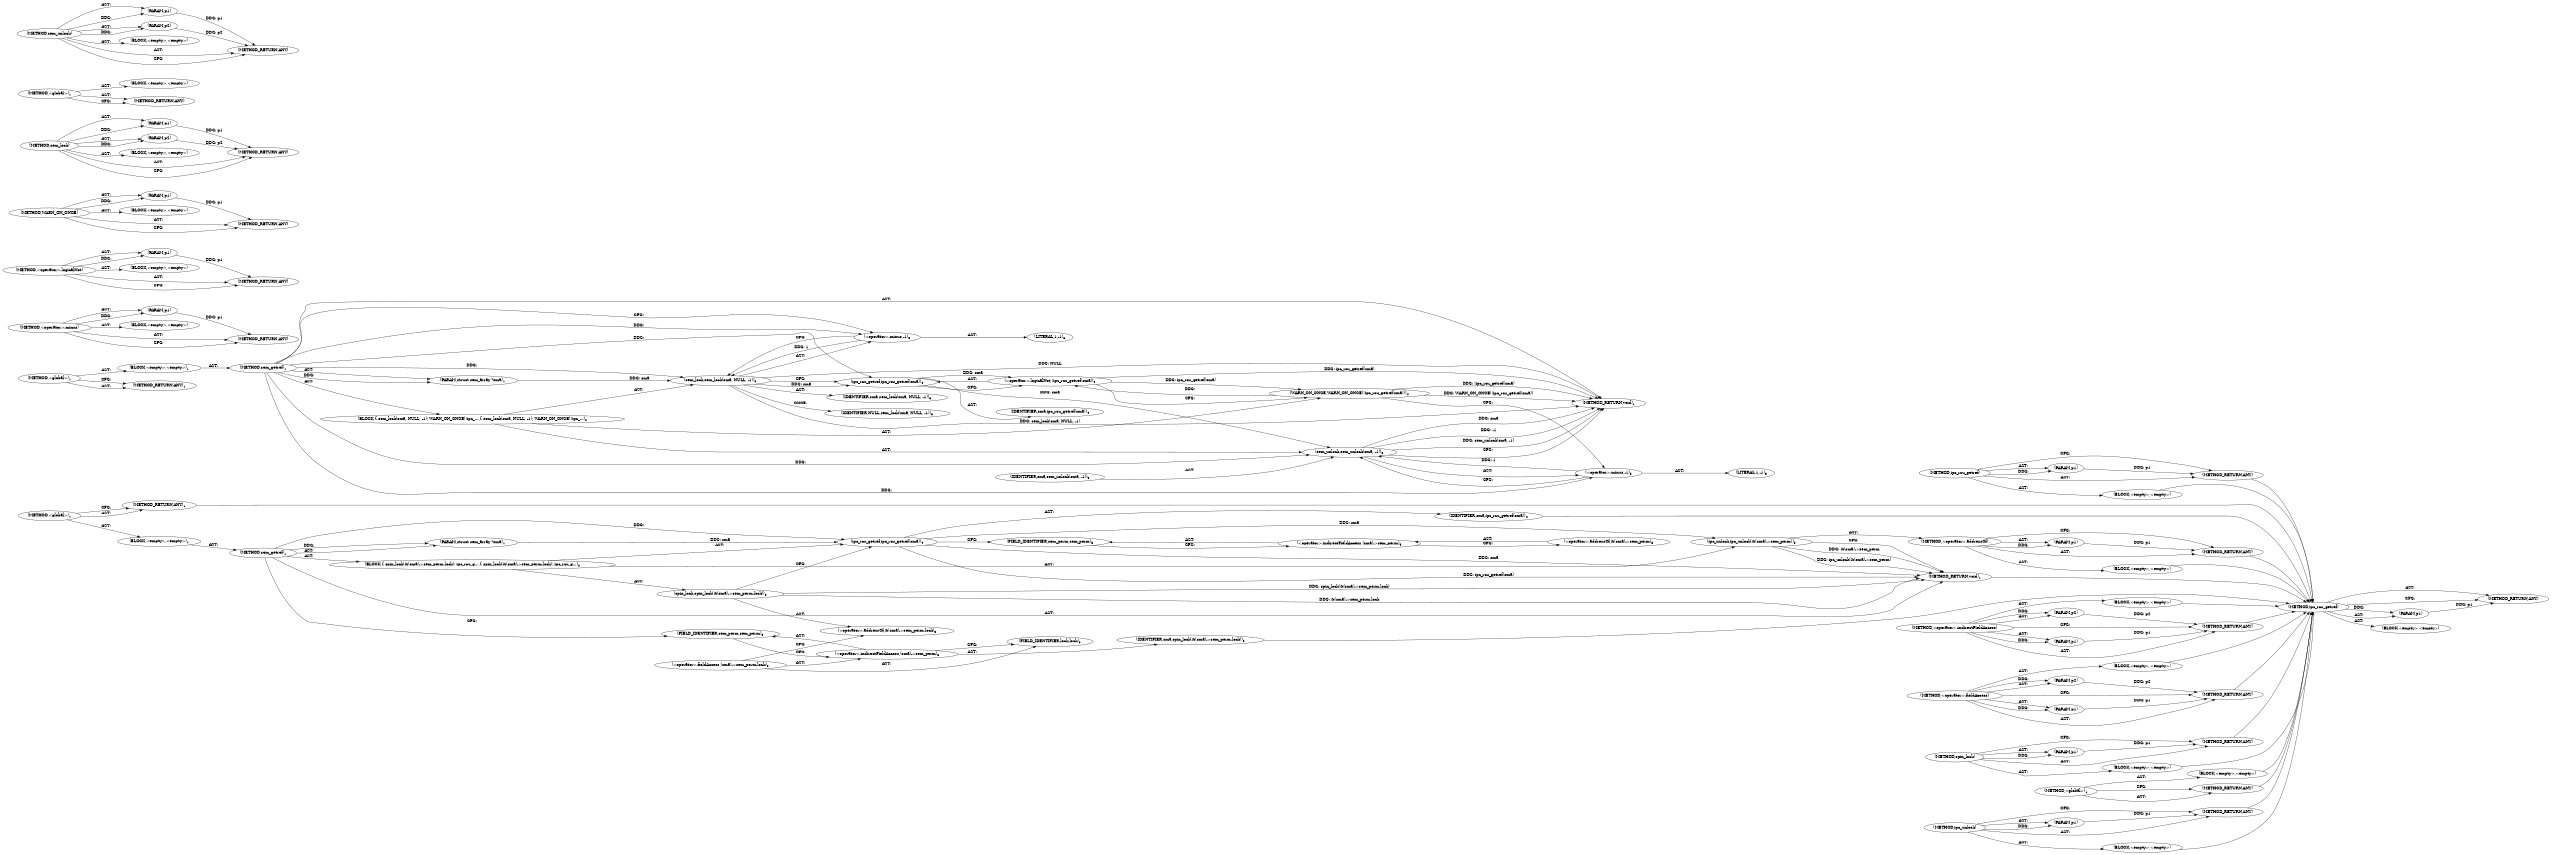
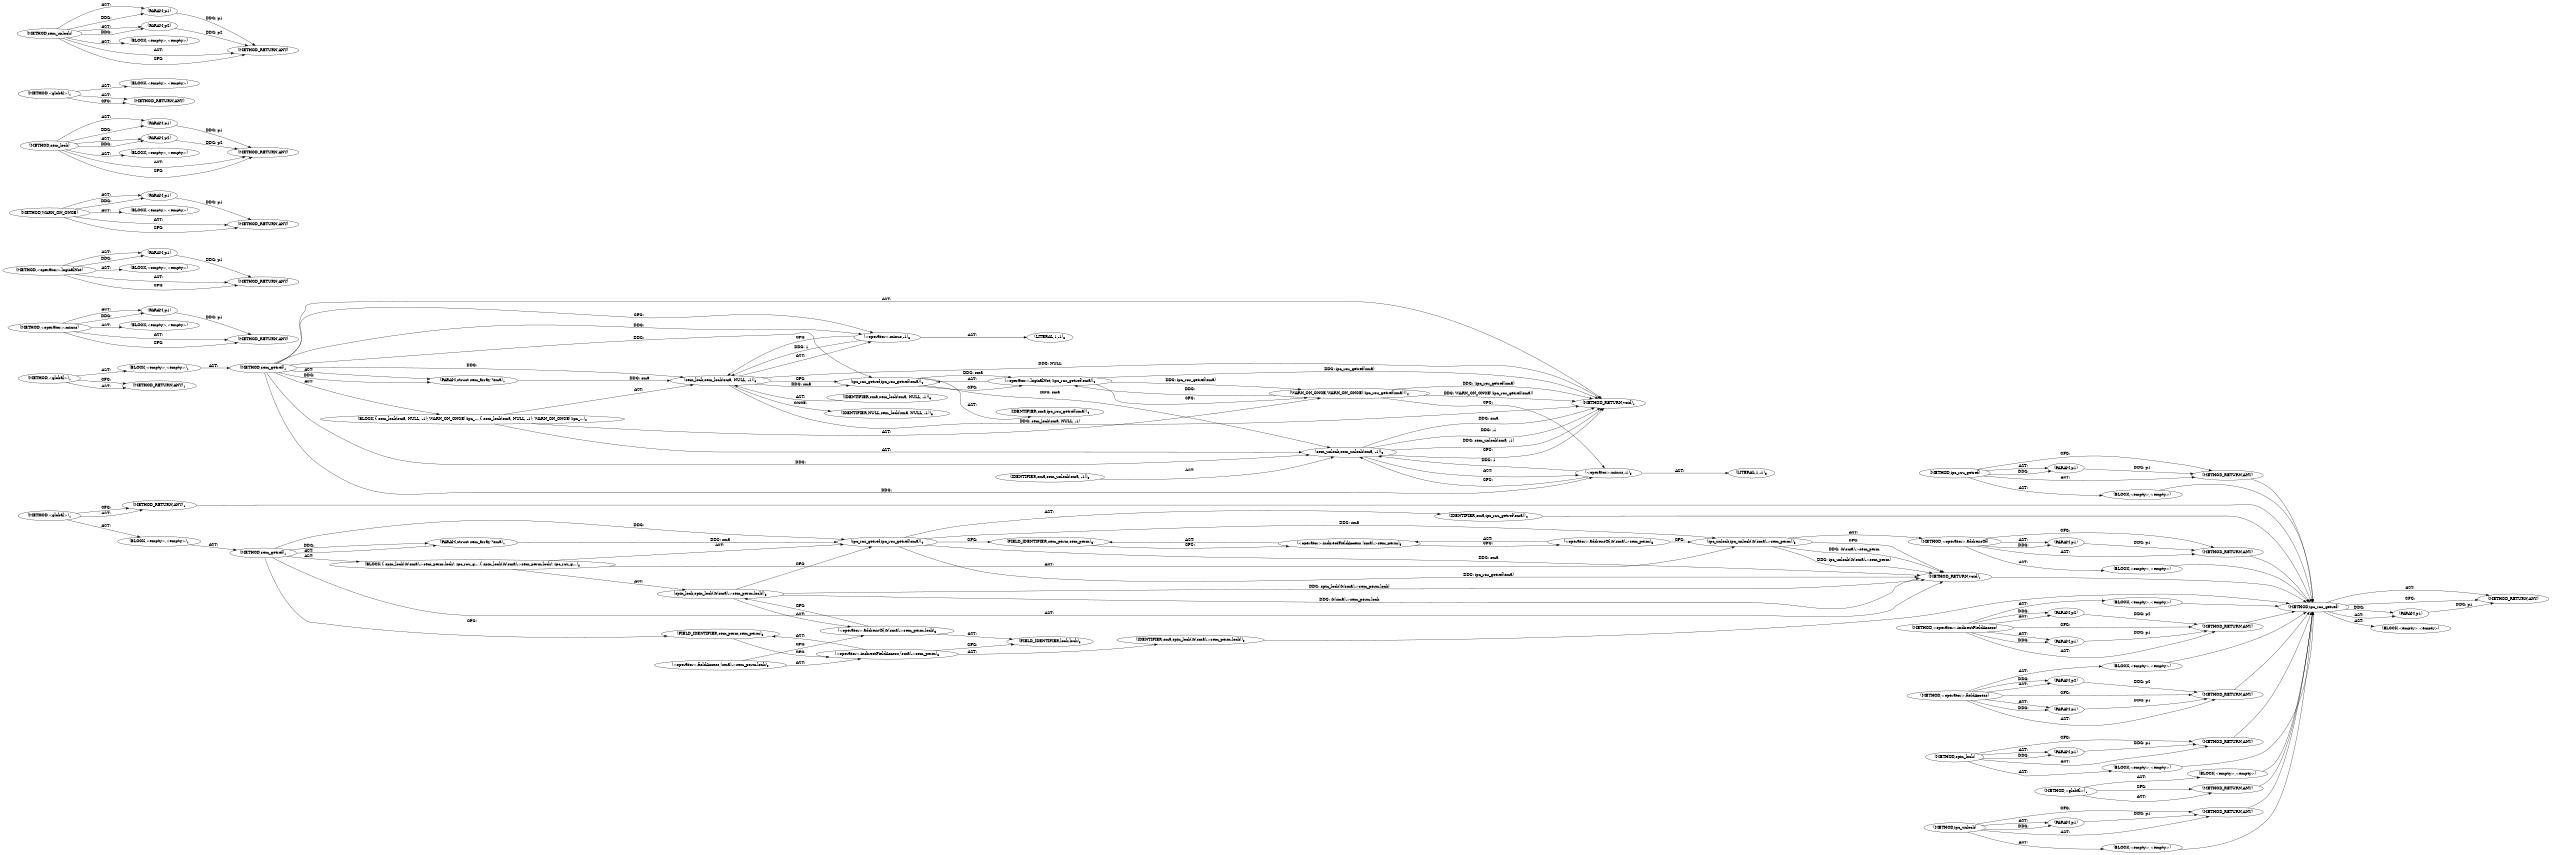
edge "(sem_lock,sem_lock(sma, NULL, -1))" -> "(IDENTIFIER,sma,sem_lock(sma, NULL, -1))": reversed
edge "(<operator>.addressOf,&(sma)->sem_perm)" -> "(ipc_unlock,ipc_unlock(&(sma)->sem_perm))": added, label "CFG:"
edge "(<operator>.addressOf,&(sma)->sem_perm.lock)" -> "(spin_lock,spin_lock(&(sma)->sem_perm.lock))": added, label "CFG:"
edge "(<operator>.fieldAccess,(sma)->sem_perm.lock)" -> "(FIELD_IDENTIFIER,lock,lock)": now "(<operator>.addressOf,&(sma)->sem_perm.lock)" -> "(FIELD_IDENTIFIER,lock,lock)"
